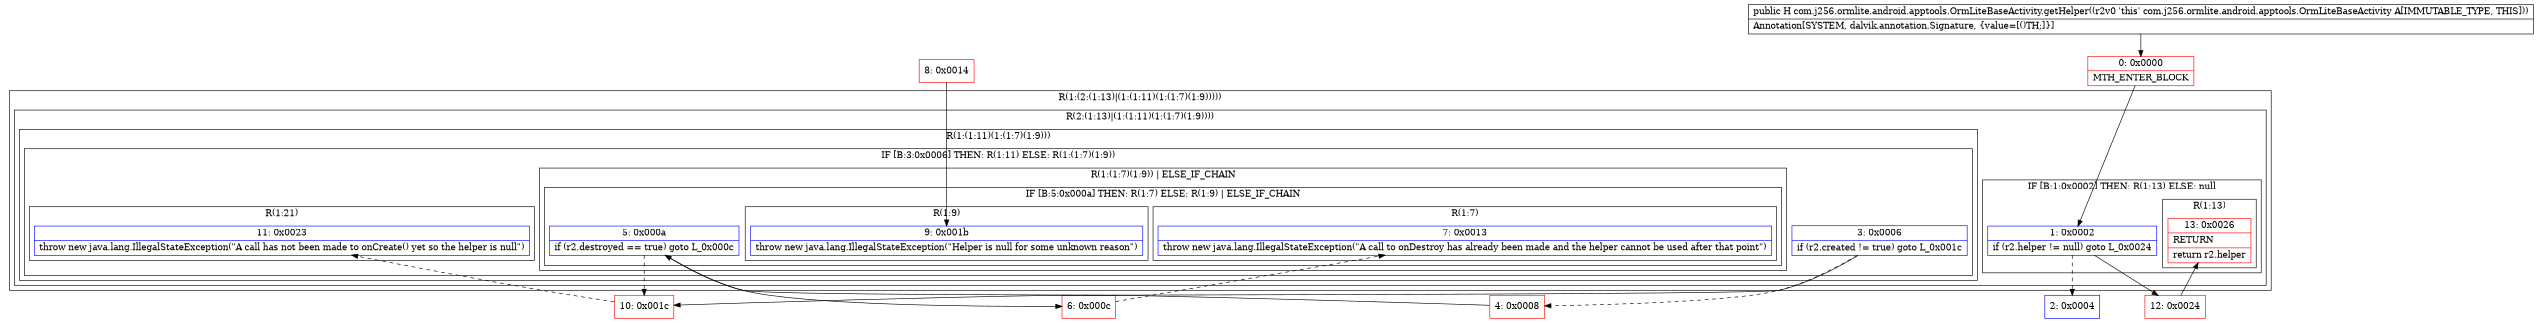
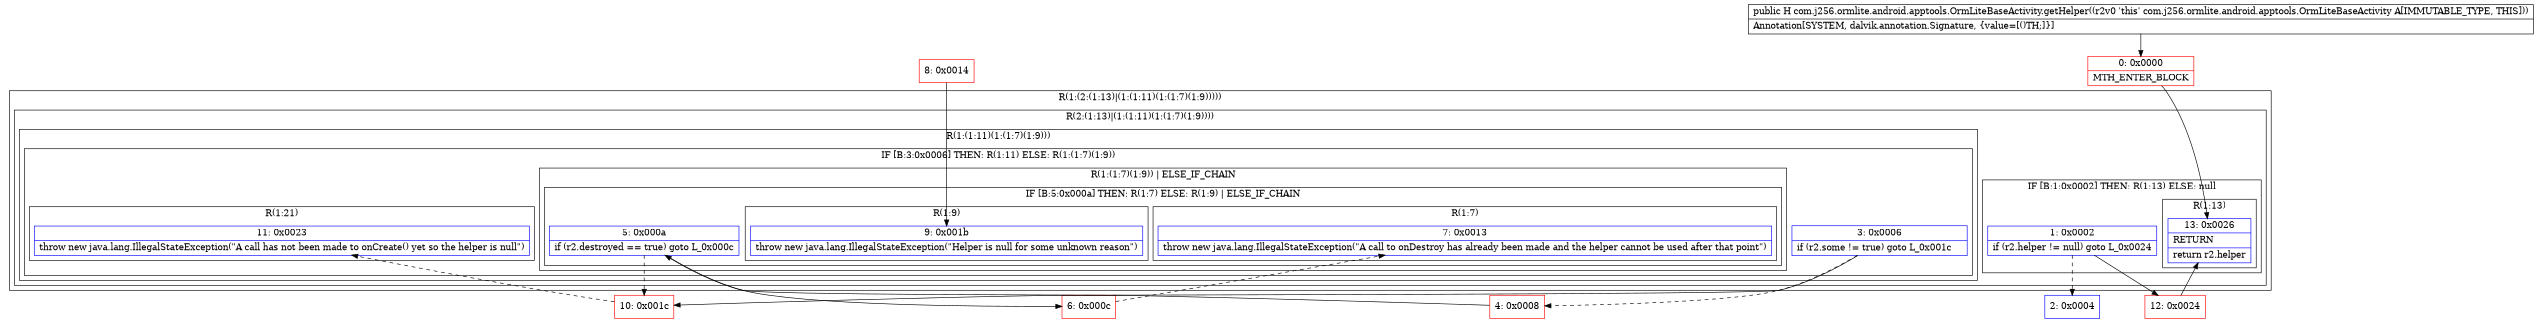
edge "0: 0x0000" -> "1: 0x0002": now "0: 0x0000" -> "13: 0x0026"
node "13: 0x0026": color red -> blue
node "3: 0x0006": text "if (r2.created != true) goto L_0x001c" -> "if (r2.some != true) goto L_0x001c"
